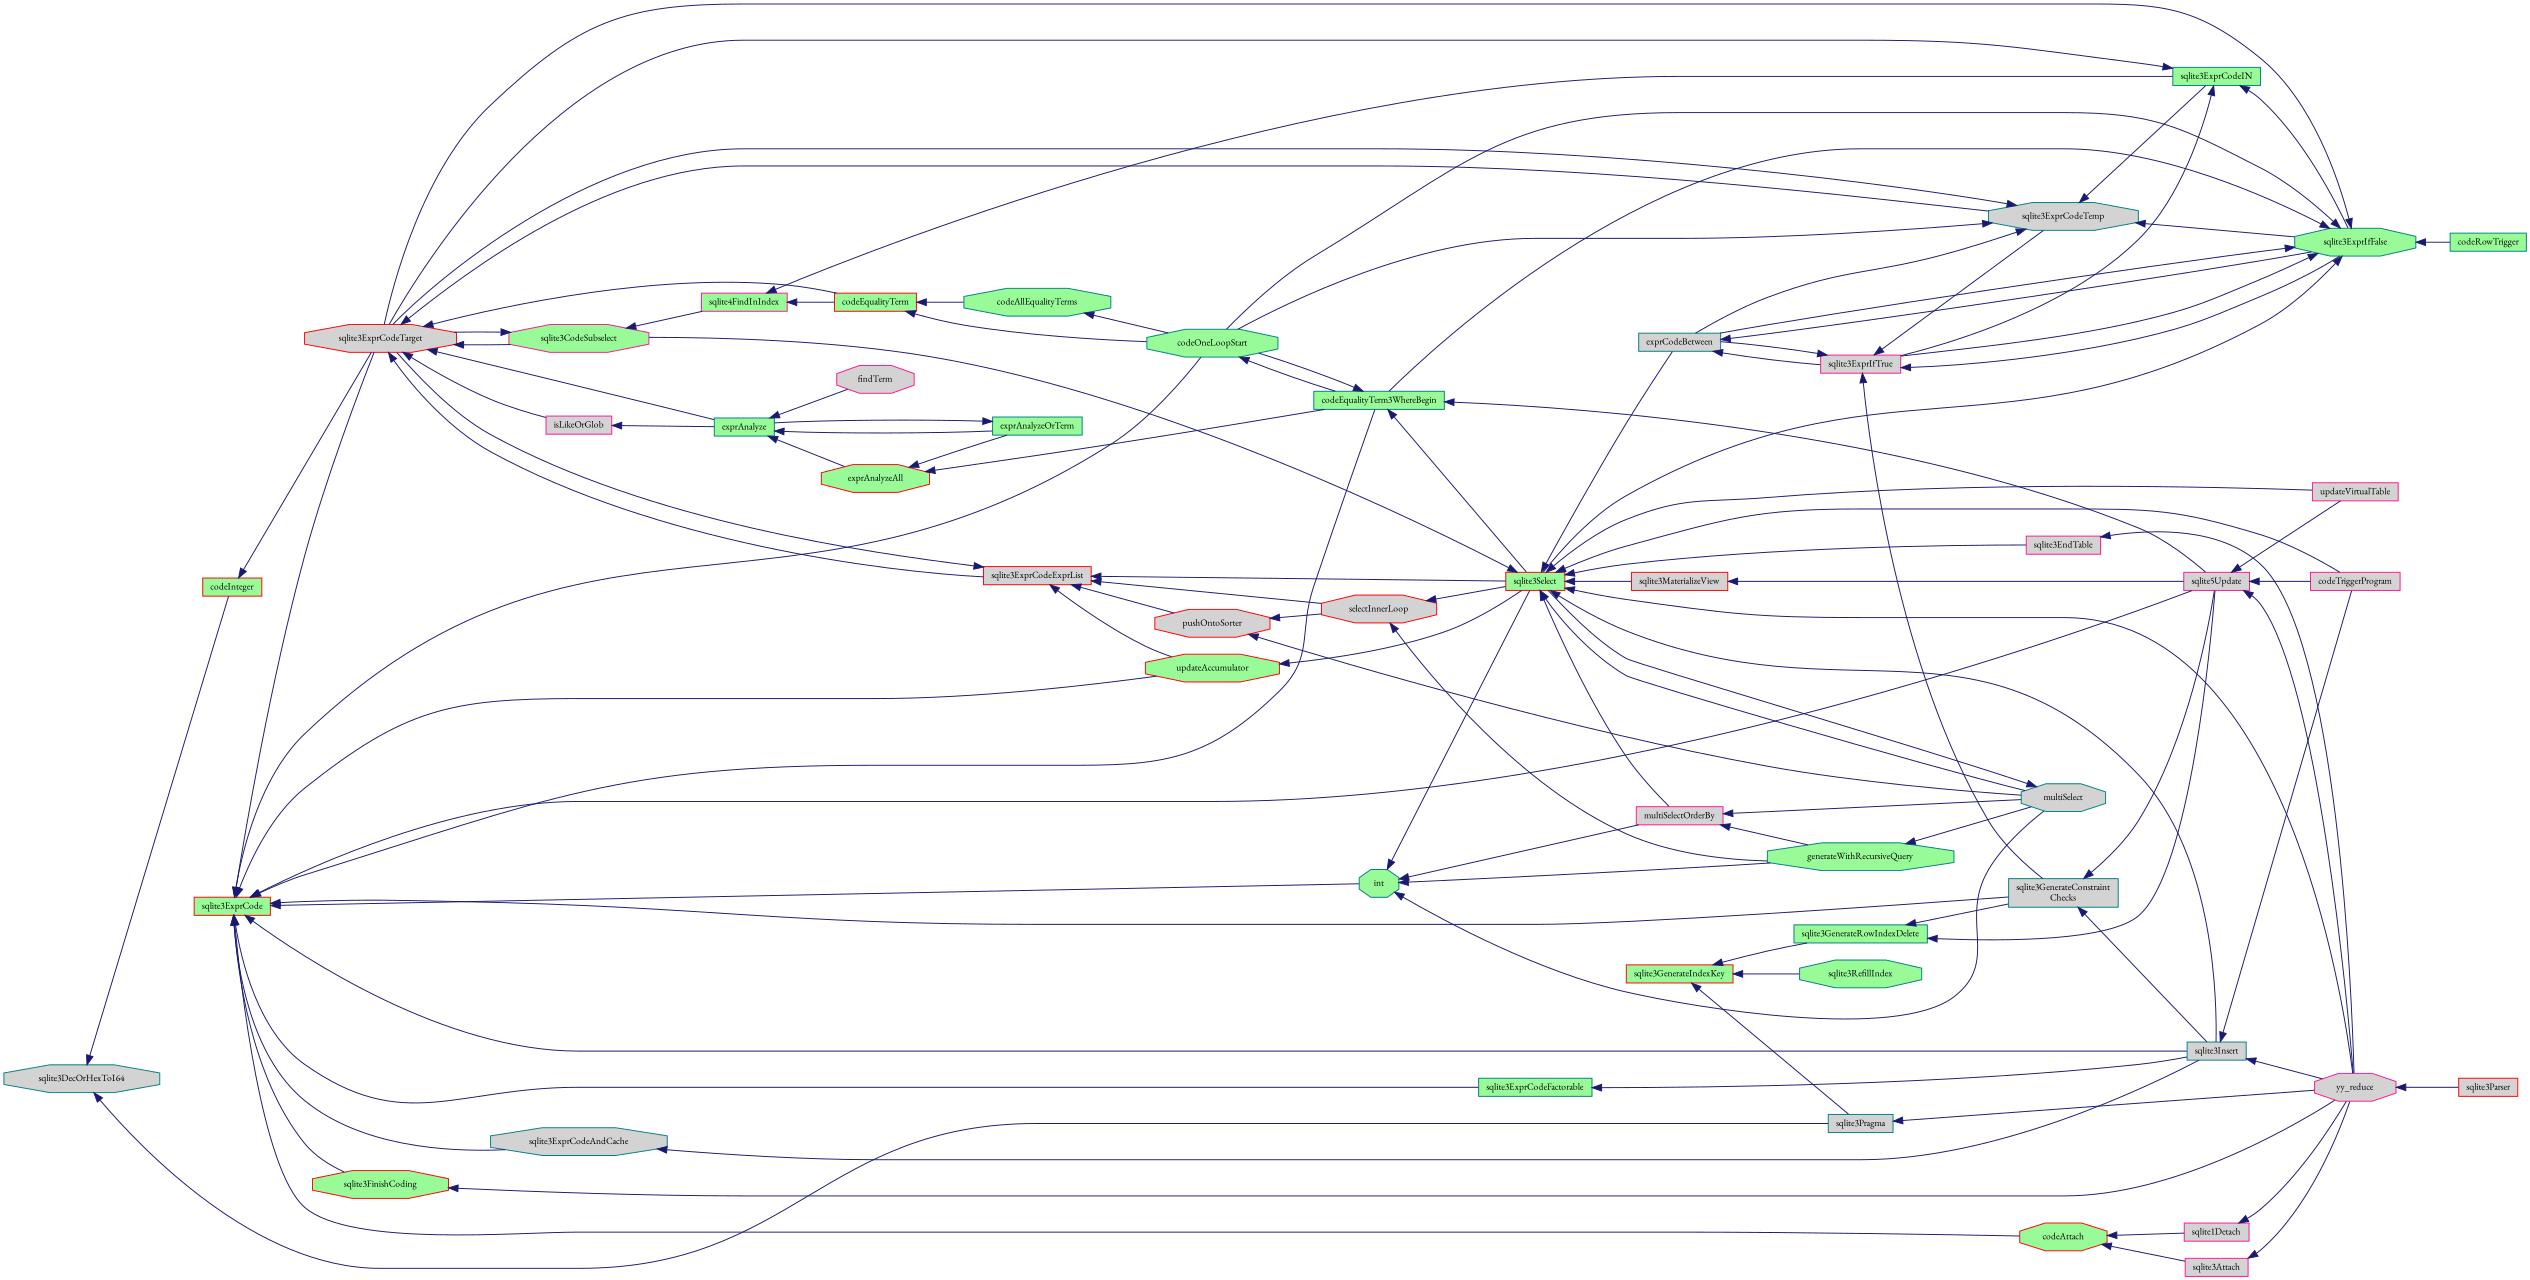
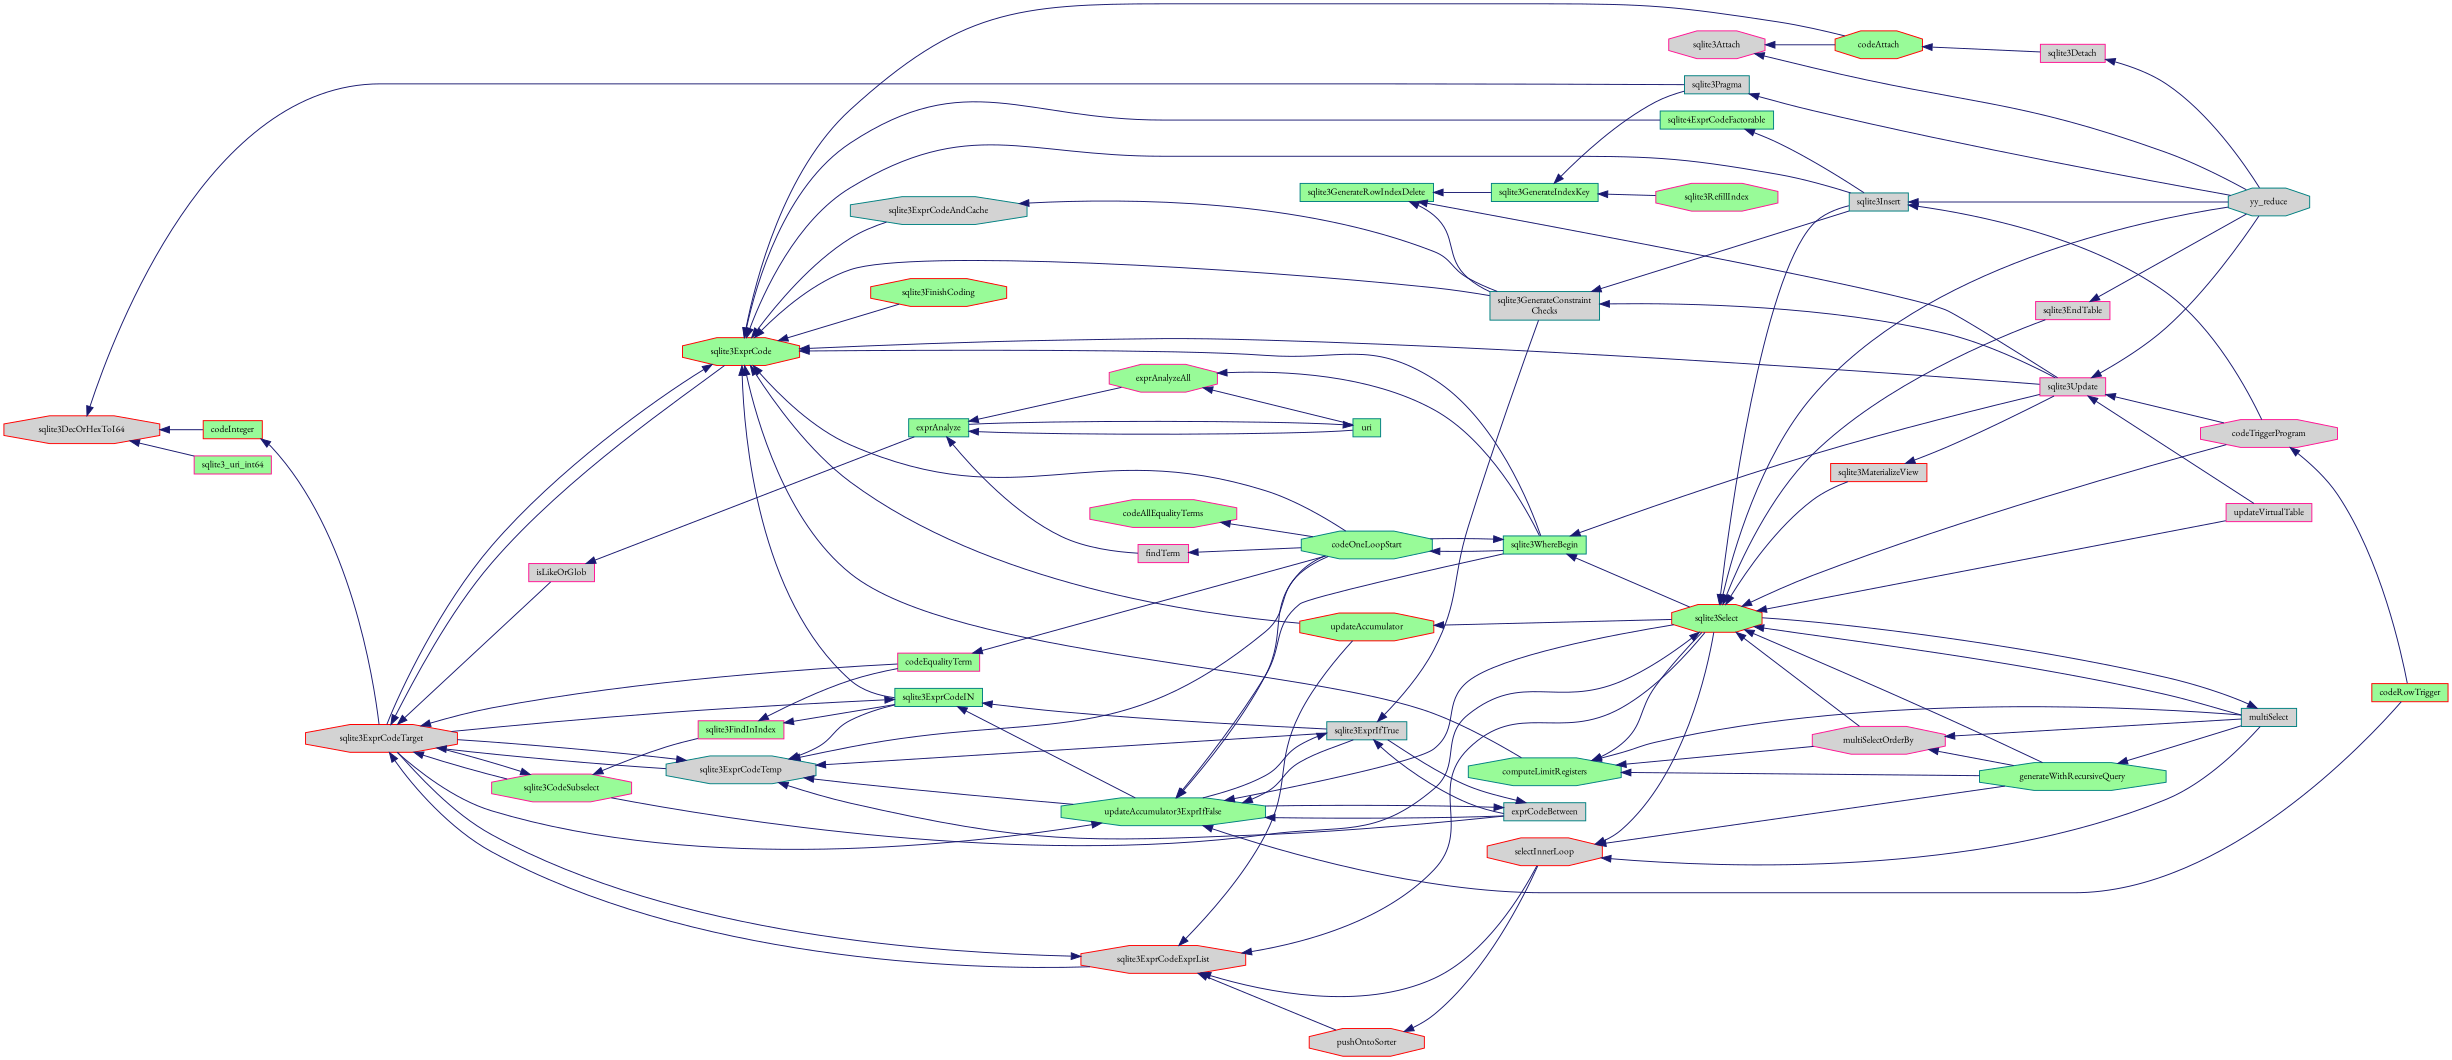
node "sqlite3ExprIfFalse": label "sqlite3ExprIfFalse" -> "updateAccumulator3ExprIfFalse"
node "codeRowTrigger": color teal -> red
edge "sqlite3ExprCodeTemp" -> "sqlite3ExprIfTrue": reversed
node "sqlite4FindInIndex": label "sqlite4FindInIndex" -> "sqlite3FindInIndex"
node "codeEqualityTerm": color red -> deeppink
edge "codeAllEqualityTerms" -> "codeEqualityTerm": removed
node "codeAllEqualityTerms": color teal -> deeppink
node "sqlite3ExprIfTrue": color deeppink -> teal
node "findTerm": shape octagon -> box
edge "exprAnalyze" -> "sqlite3ExprCodeTarget": now "sqlite3ExprCode" -> "sqlite3ExprCodeTarget"
node "codeEqualityTerm3WhereBegin": label "codeEqualityTerm3WhereBegin" -> "sqlite3WhereBegin"
node "exprAnalyzeOrTerm": label "exprAnalyzeOrTerm" -> "uri"
edge "exprCodeBetween" -> "sqlite3Select": now "generateWithRecursiveQuery" -> "sqlite3Select"
node "sqlite3_uri_int64": added
node "exprAnalyzeAll": color red -> deeppink
edge "codeOneLoopStart" -> "findTerm": added
edge "codeRowTrigger" -> "codeTriggerProgram": added
edge "sqlite3ExprCodeIN" -> "sqlite3ExprCode": added
node "sqlite3ExprCodeExprList": shape box -> octagon
node "sqlite3Select": shape box -> octagon
node "sqlite5Update": label "sqlite5Update" -> "sqlite3Update"
node "codeTriggerProgram": shape box -> octagon
edge "multiSelect" -> "pushOntoSorter": now "multiSelect" -> "selectInnerLoop"
node "multiSelect": shape octagon -> box
node "multiSelectOrderBy": shape box -> octagon
node "int": label "int" -> "computeLimitRegisters"
node "sqlite3ExprCode": shape box -> octagon
edge "sqlite3GenerateRowIndexDelete" -> "sqlite3GenerateIndexKey": reversed
node "sqlite3GenerateIndexKey": color red -> teal
node "sqlite3RefillIndex": color teal -> deeppink
node "sqlite3DecOrHexToI64": color teal -> red
node "sqlite3ExprCodeFactorable": label "sqlite3ExprCodeFactorable" -> "sqlite4ExprCodeFactorable"
node "yy_reduce": color deeppink -> teal
node "sqlite3Parser": removed
edge "sqlite3Insert" -> "sqlite3ExprCodeAndCache": now "sqlite3GenerateConstraint Checks" -> "sqlite3ExprCodeAndCache"
edge "yy_reduce" -> "sqlite3FinishCoding": removed
node "sqlite1Detach": label "sqlite1Detach" -> "sqlite3Detach"
edge "sqlite3Attach" -> "codeAttach": reversed
node "sqlite3Attach": shape box -> octagon
